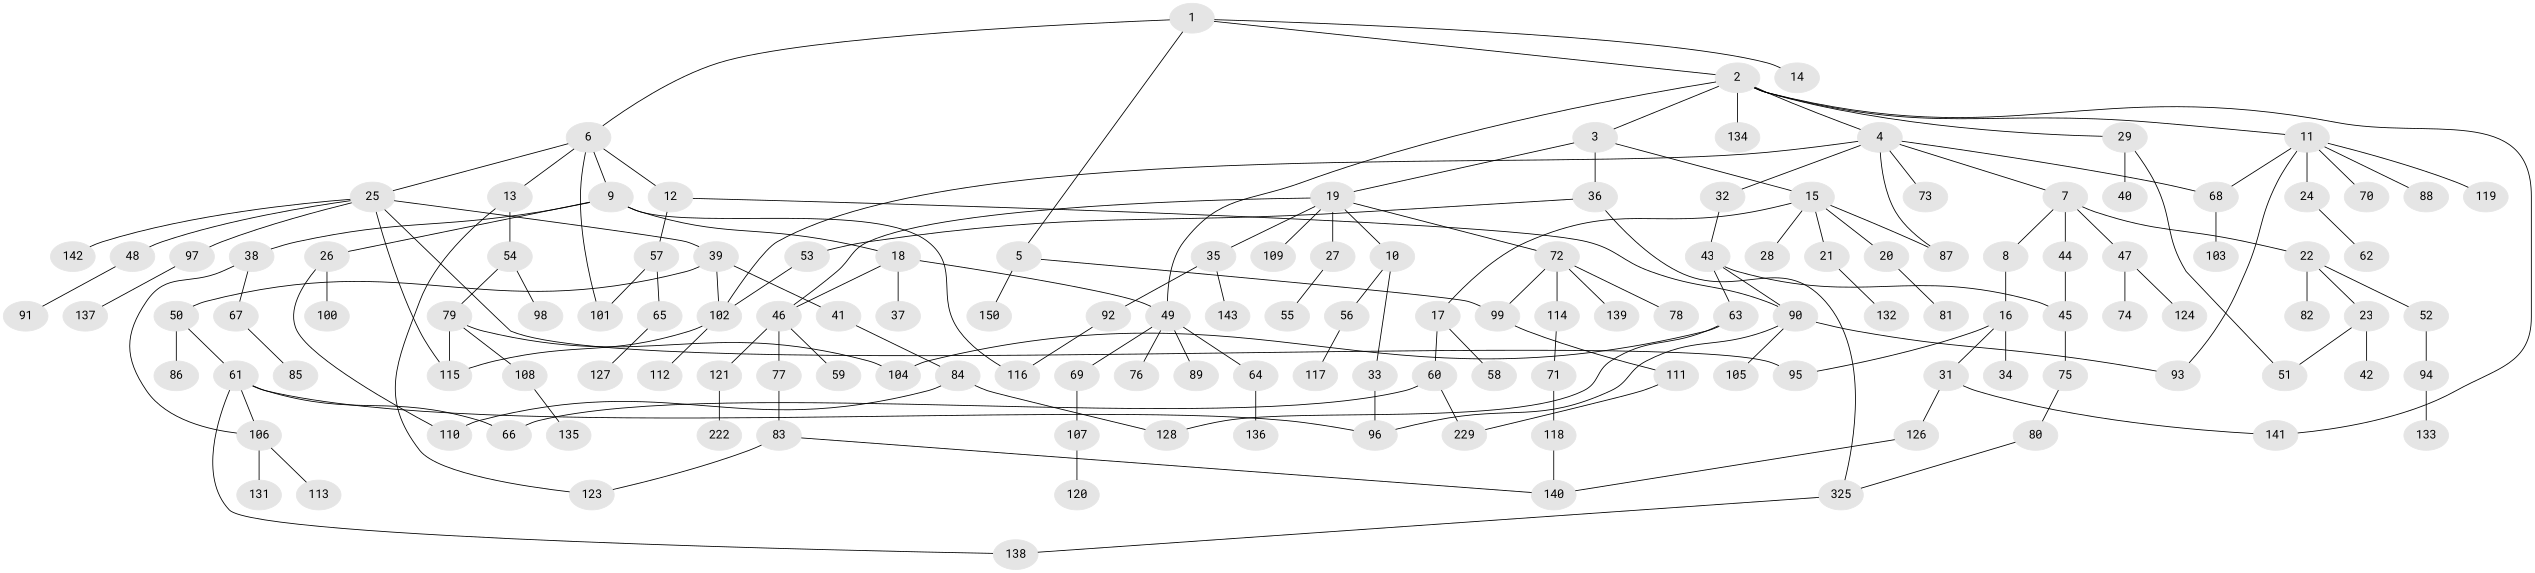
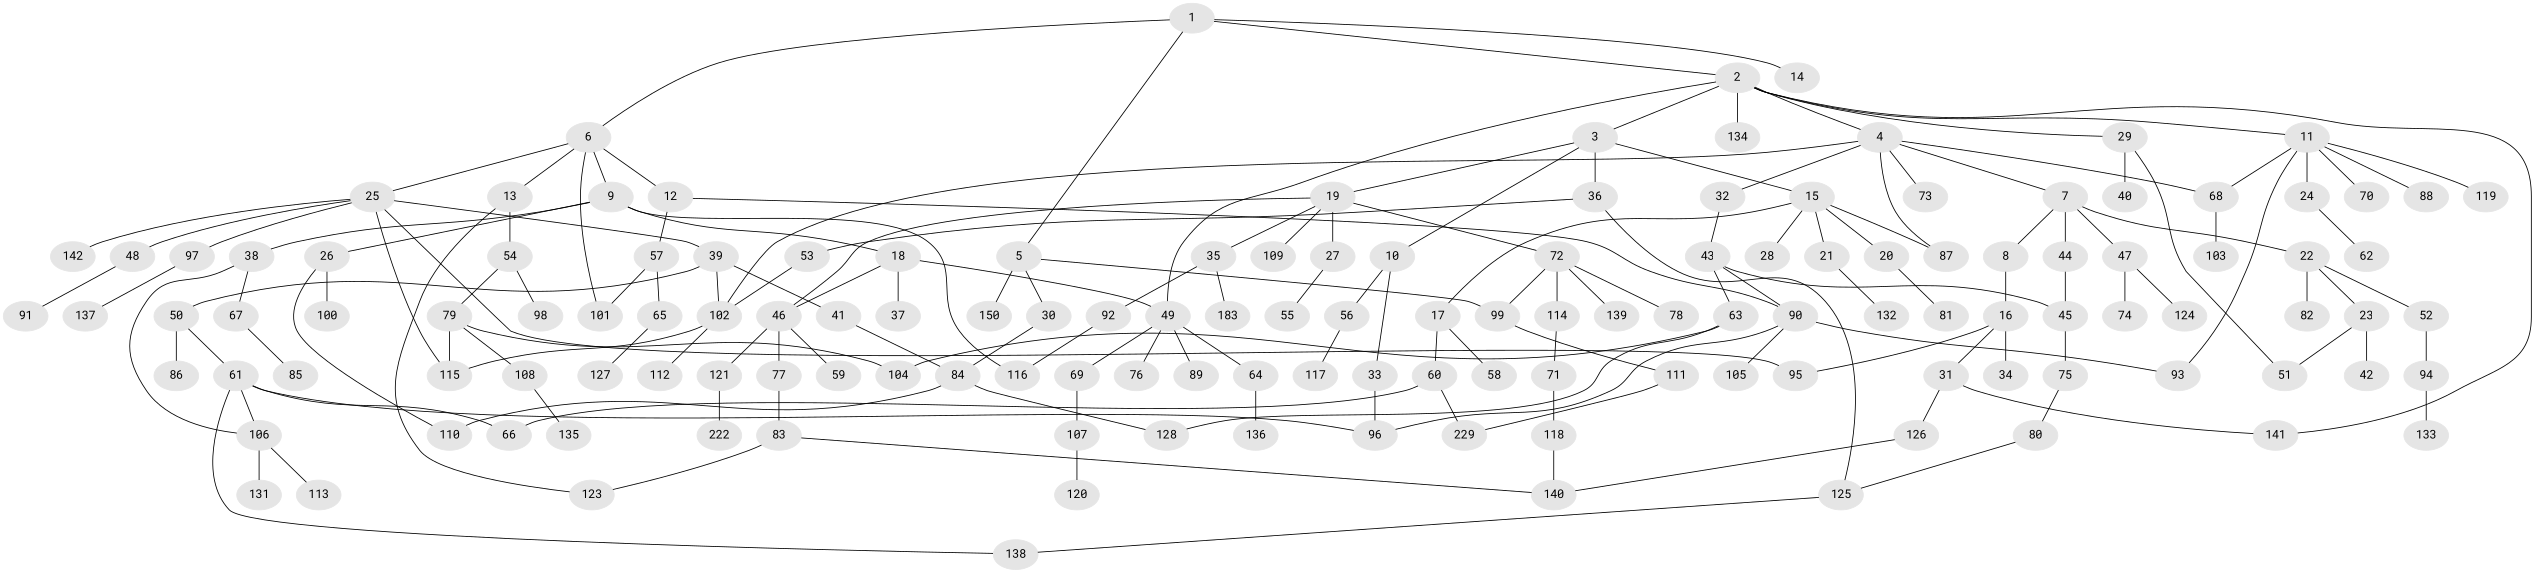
edge "19" -- "10": now "3" -- "10"
node "30": added
node "143": label "143" -> "183"
node "325": label "325" -> "125"
